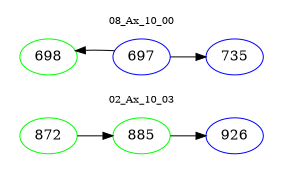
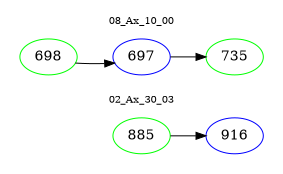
edge "697" -> "698": reversed
node "735": color blue -> green
cluster "02_Ax_10_03": label "02_Ax_10_03" -> "02_Ax_30_03"
node "872": removed
node "926": label "926" -> "916"
